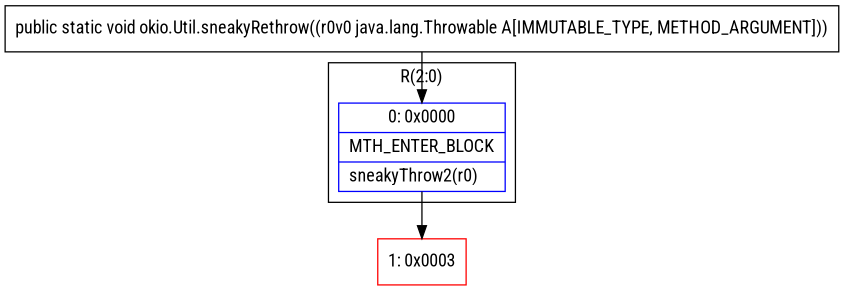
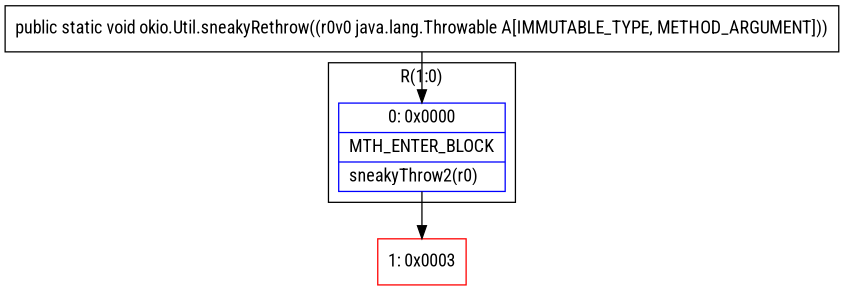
cluster "R(2:0)": label "R(2:0)" -> "R(1:0)"
